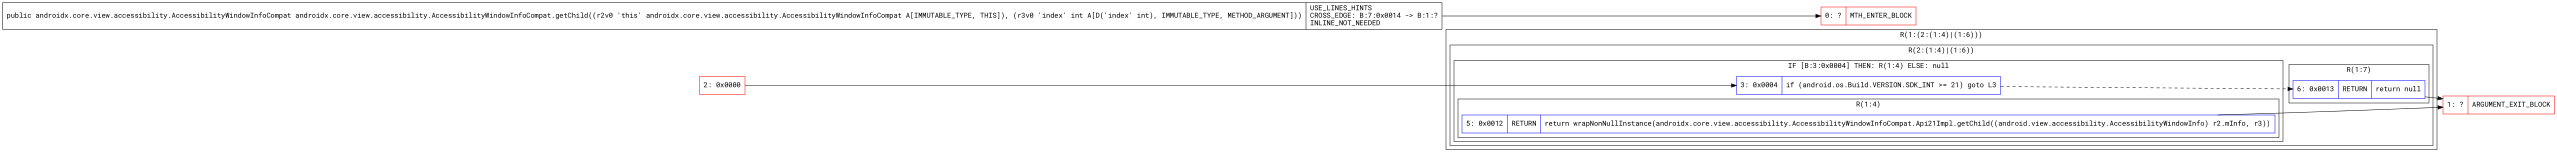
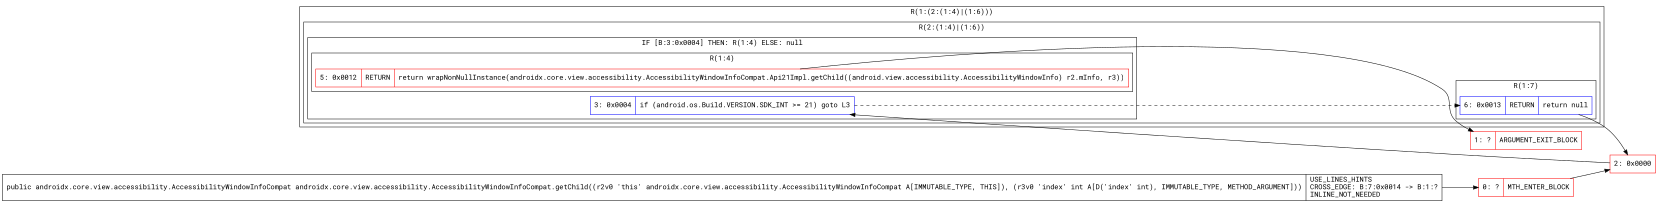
edge "6: 0x0013" -> "1: ?": now "6: 0x0013" -> "2: 0x0000"
node "5: 0x0012": color blue -> red
edge "0: ?" -> "2: 0x0000": added
